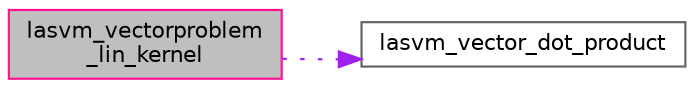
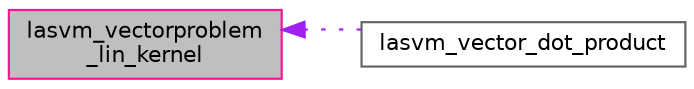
edge "lasvm_vectorproblem _lin_kernel" -> "lasvm_vector_dot_product": reversed
